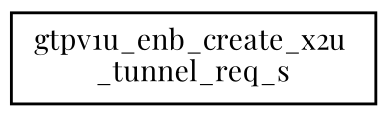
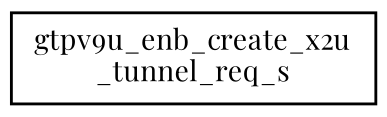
node "gtpv1u_enb_create_x2u _tunnel_req_s": label "gtpv1u_enb_create_x2u _tunnel_req_s" -> "gtpv9u_enb_create_x2u _tunnel_req_s"
